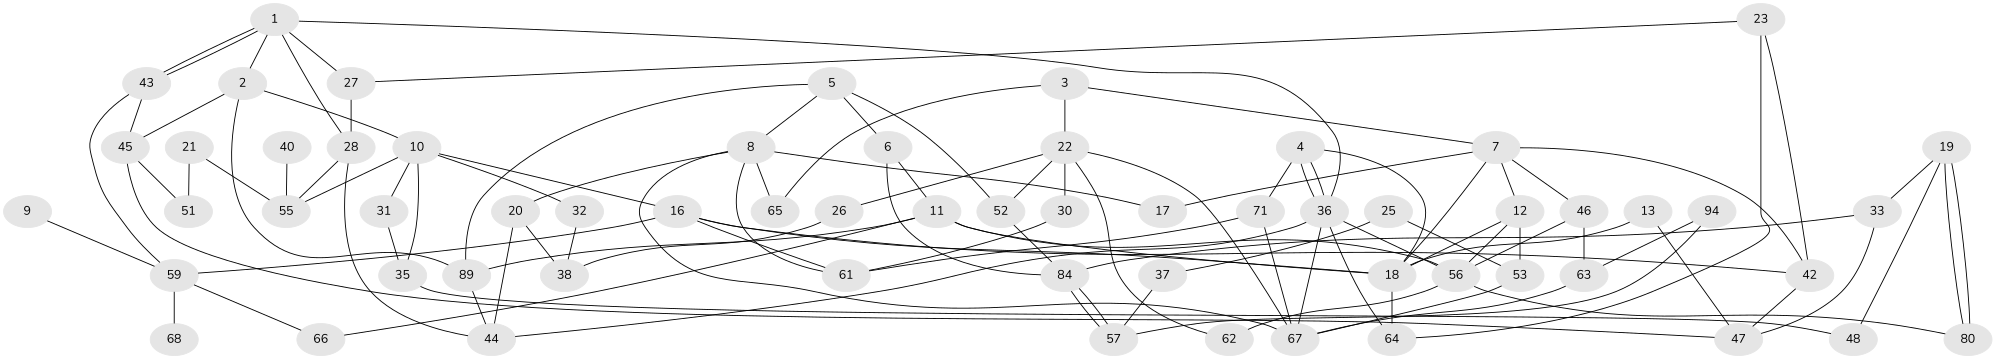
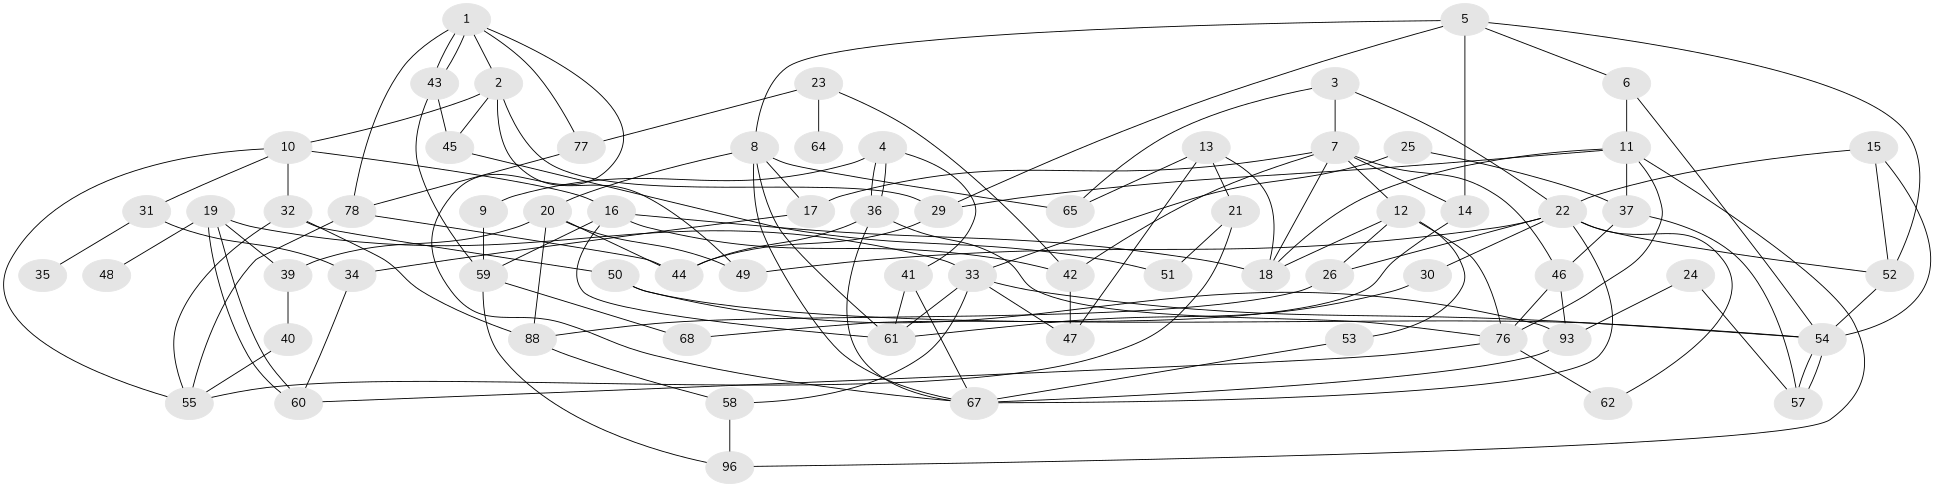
edge "1" -- "36": now "1" -- "67"
node "27": label "27" -> "77"
node "28": label "28" -> "78"
node "15": added
edge "13" -- "21": added
edge "13" -- "65": added
edge "11" -- "37": added
edge "4" -- "18": now "4" -- "9"
edge "10" -- "35": removed
node "71": label "71" -> "41"
node "14": added
node "94": label "94" -> "24"
edge "25" -- "53": now "25" -- "33"
edge "37" -- "46": added
edge "12" -- "26": added
node "39": added
node "34": added
node "89": label "89" -> "29"
node "38": label "38" -> "88"
node "50": added
node "49": added
node "84": label "84" -> "54"
node "56": label "56" -> "76"
node "63": label "63" -> "93"
edge "36" -- "64": removed
edge "32" -- "55": added
edge "33" -- "61": added
edge "18" -- "64": removed
edge "35" -- "48": removed
edge "45" -- "47": removed
node "66": label "66" -> "96"
node "80": label "80" -> "60"
node "58": added
